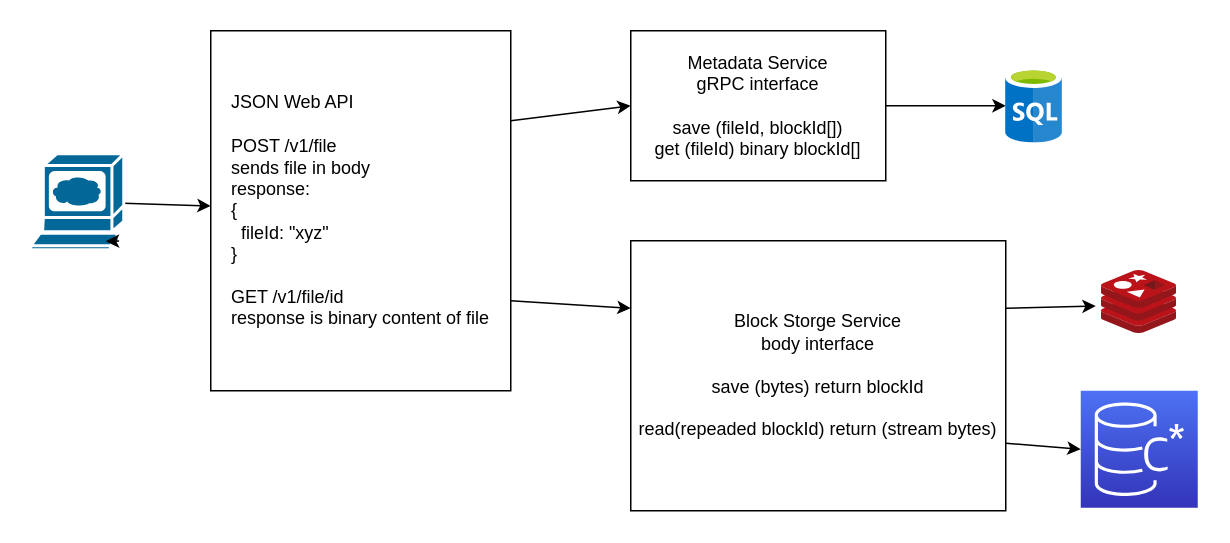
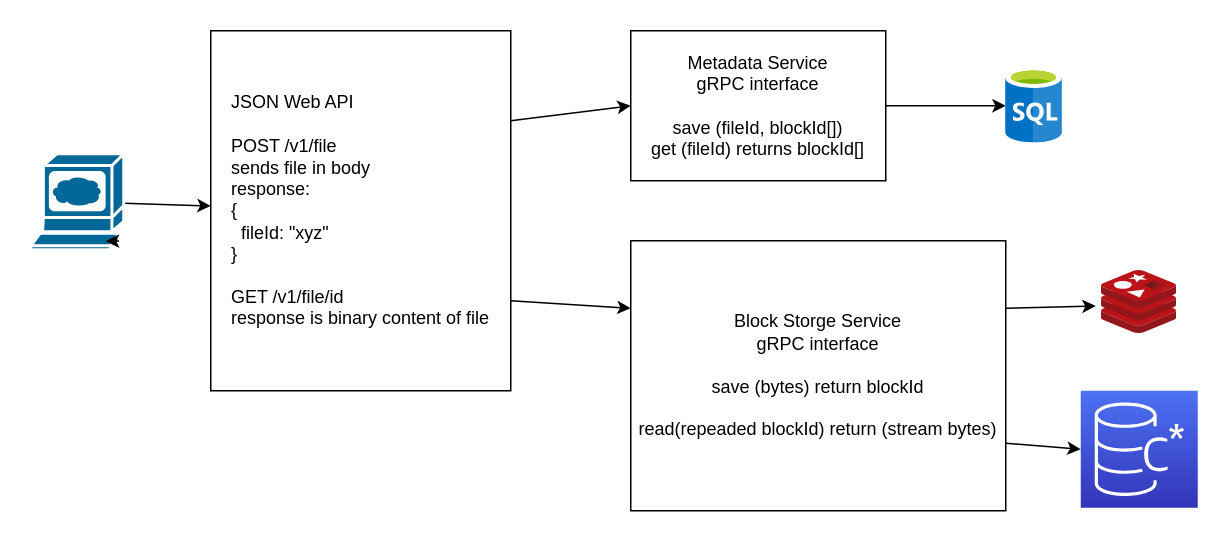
node "Metadata Service gRPC interface save (fileId, blockId[]) get (fileId) binary blockId[]": label "Metadata Service gRPC interface save (fileId, blockId[]) get (fileId) binary blockId[]" -> "Metadata Service gRPC interface save (fileId, blockId[]) get (fileId) returns blockId[]"
node "Block Storge Service body interface save (bytes) return blockId read(repeaded blockId) return (stream bytes)": label "Block Storge Service body interface save (bytes) return blockId read(repeaded blockId) return (stream bytes)" -> "Block Storge Service gRPC interface save (bytes) return blockId read(repeaded blockId) return (stream bytes)"
